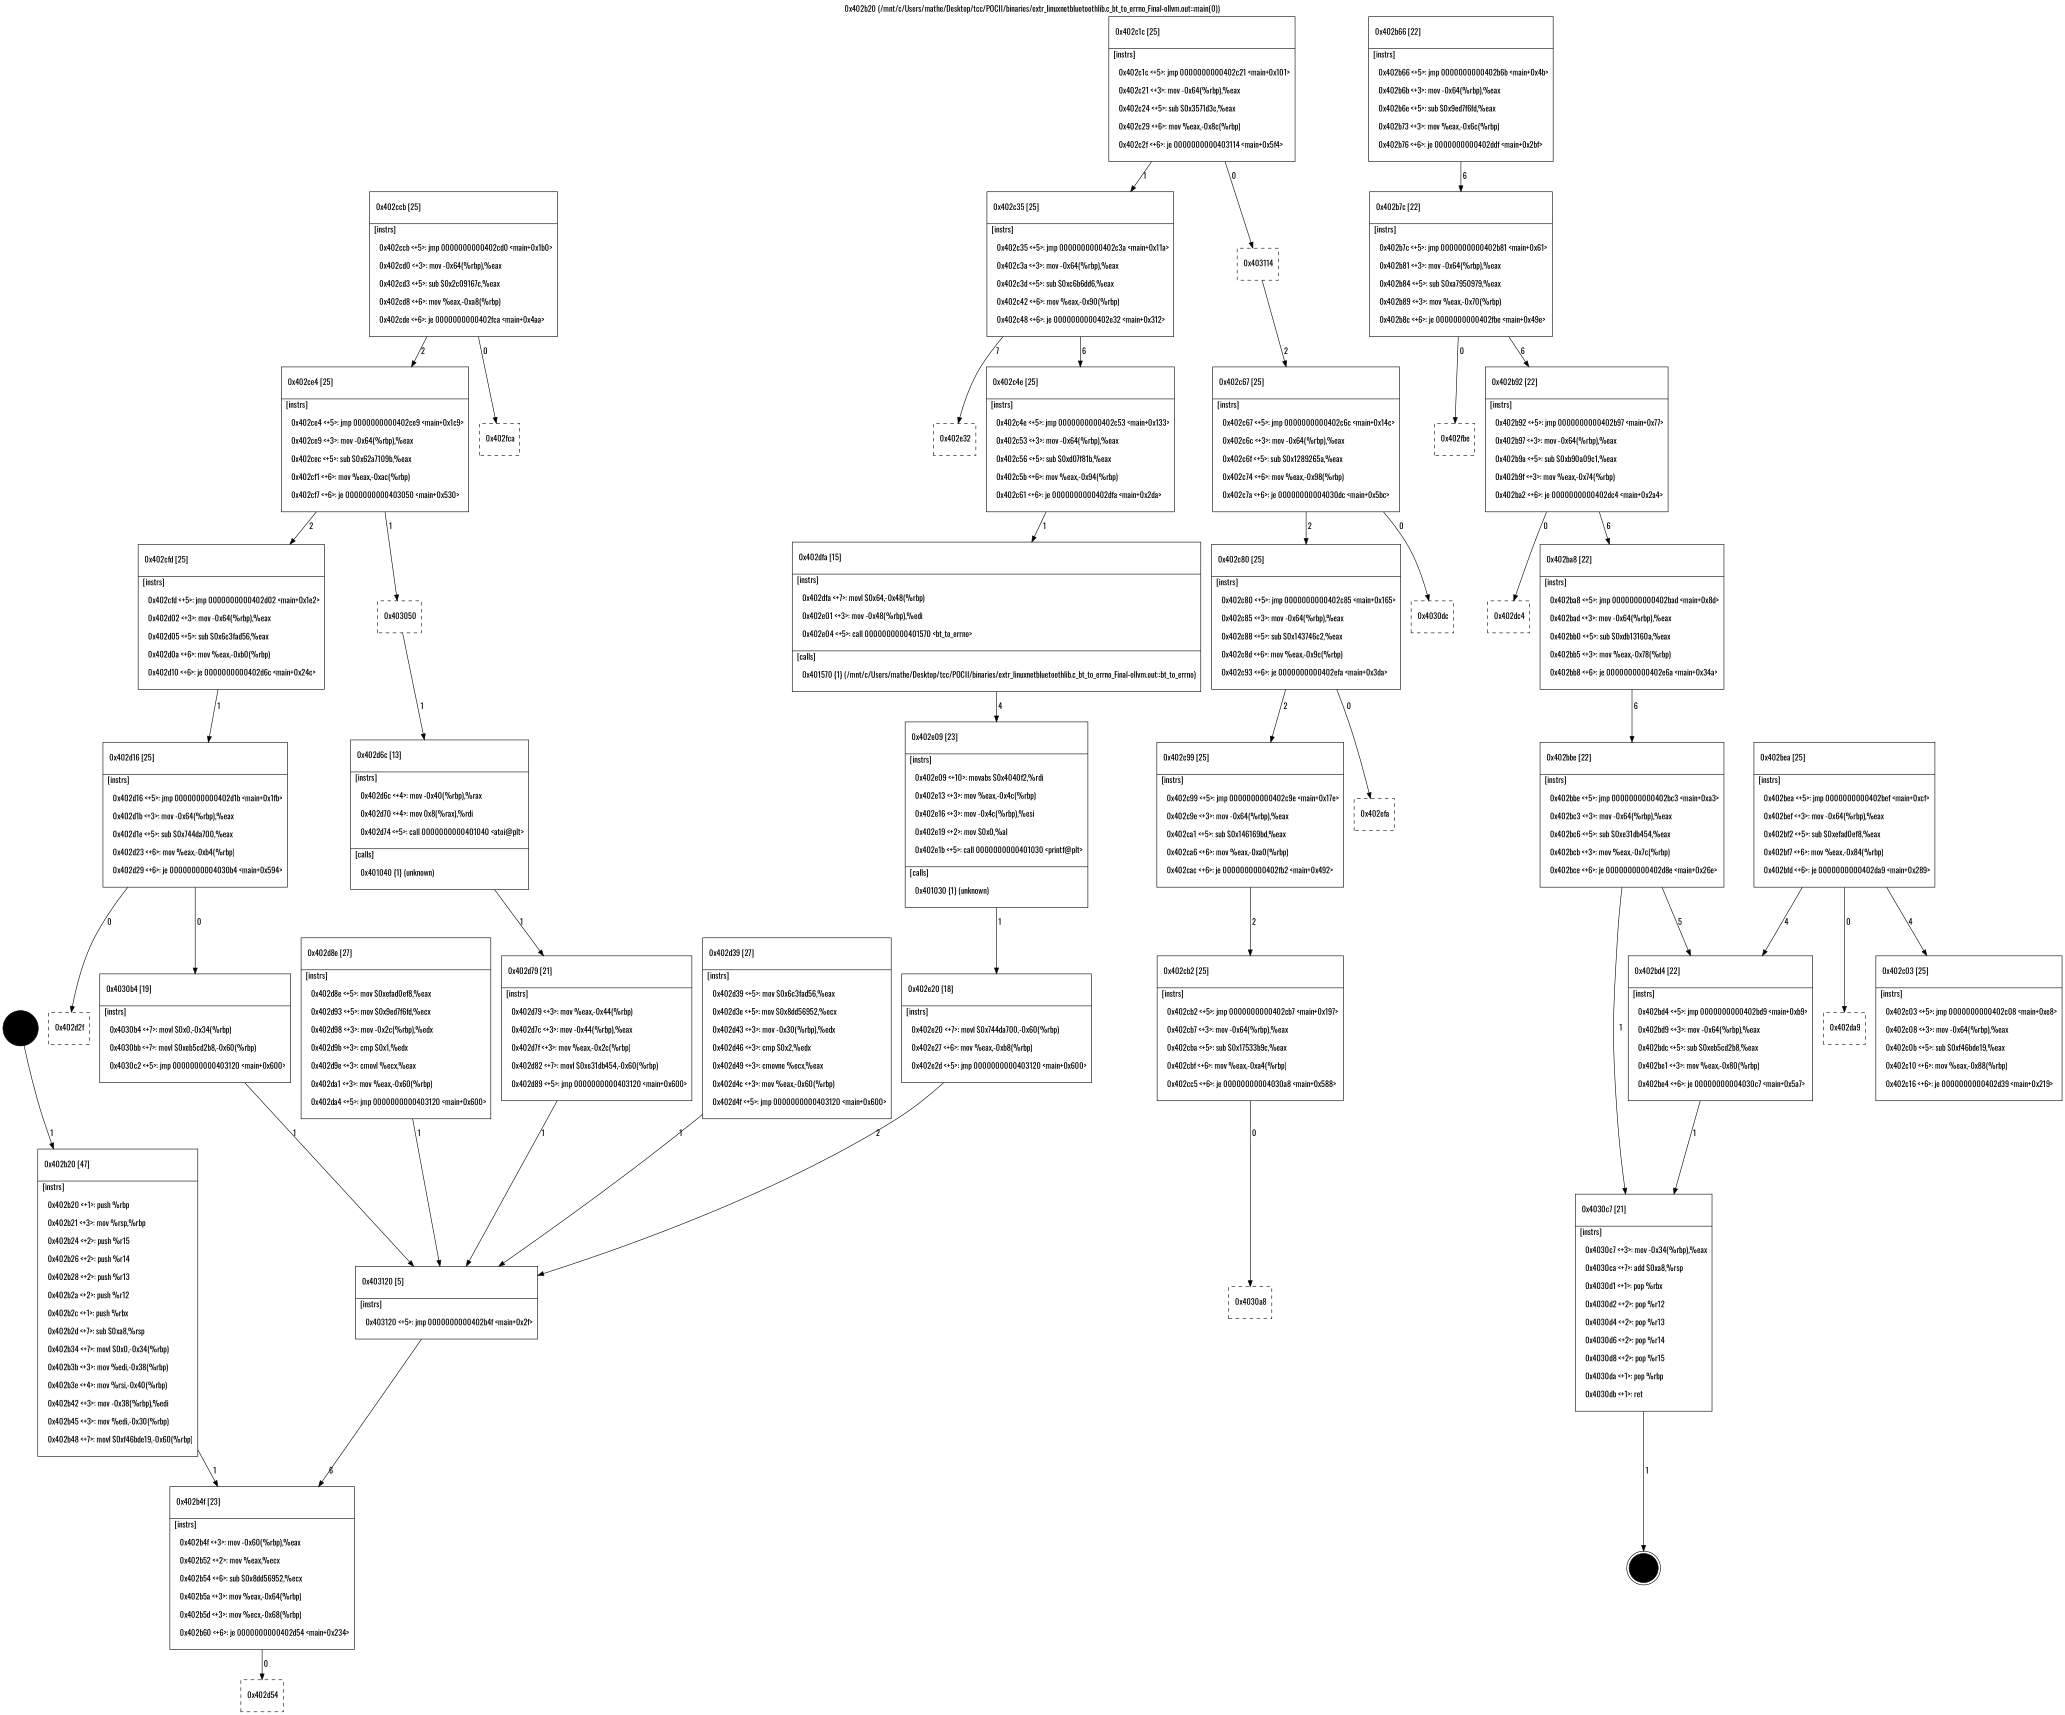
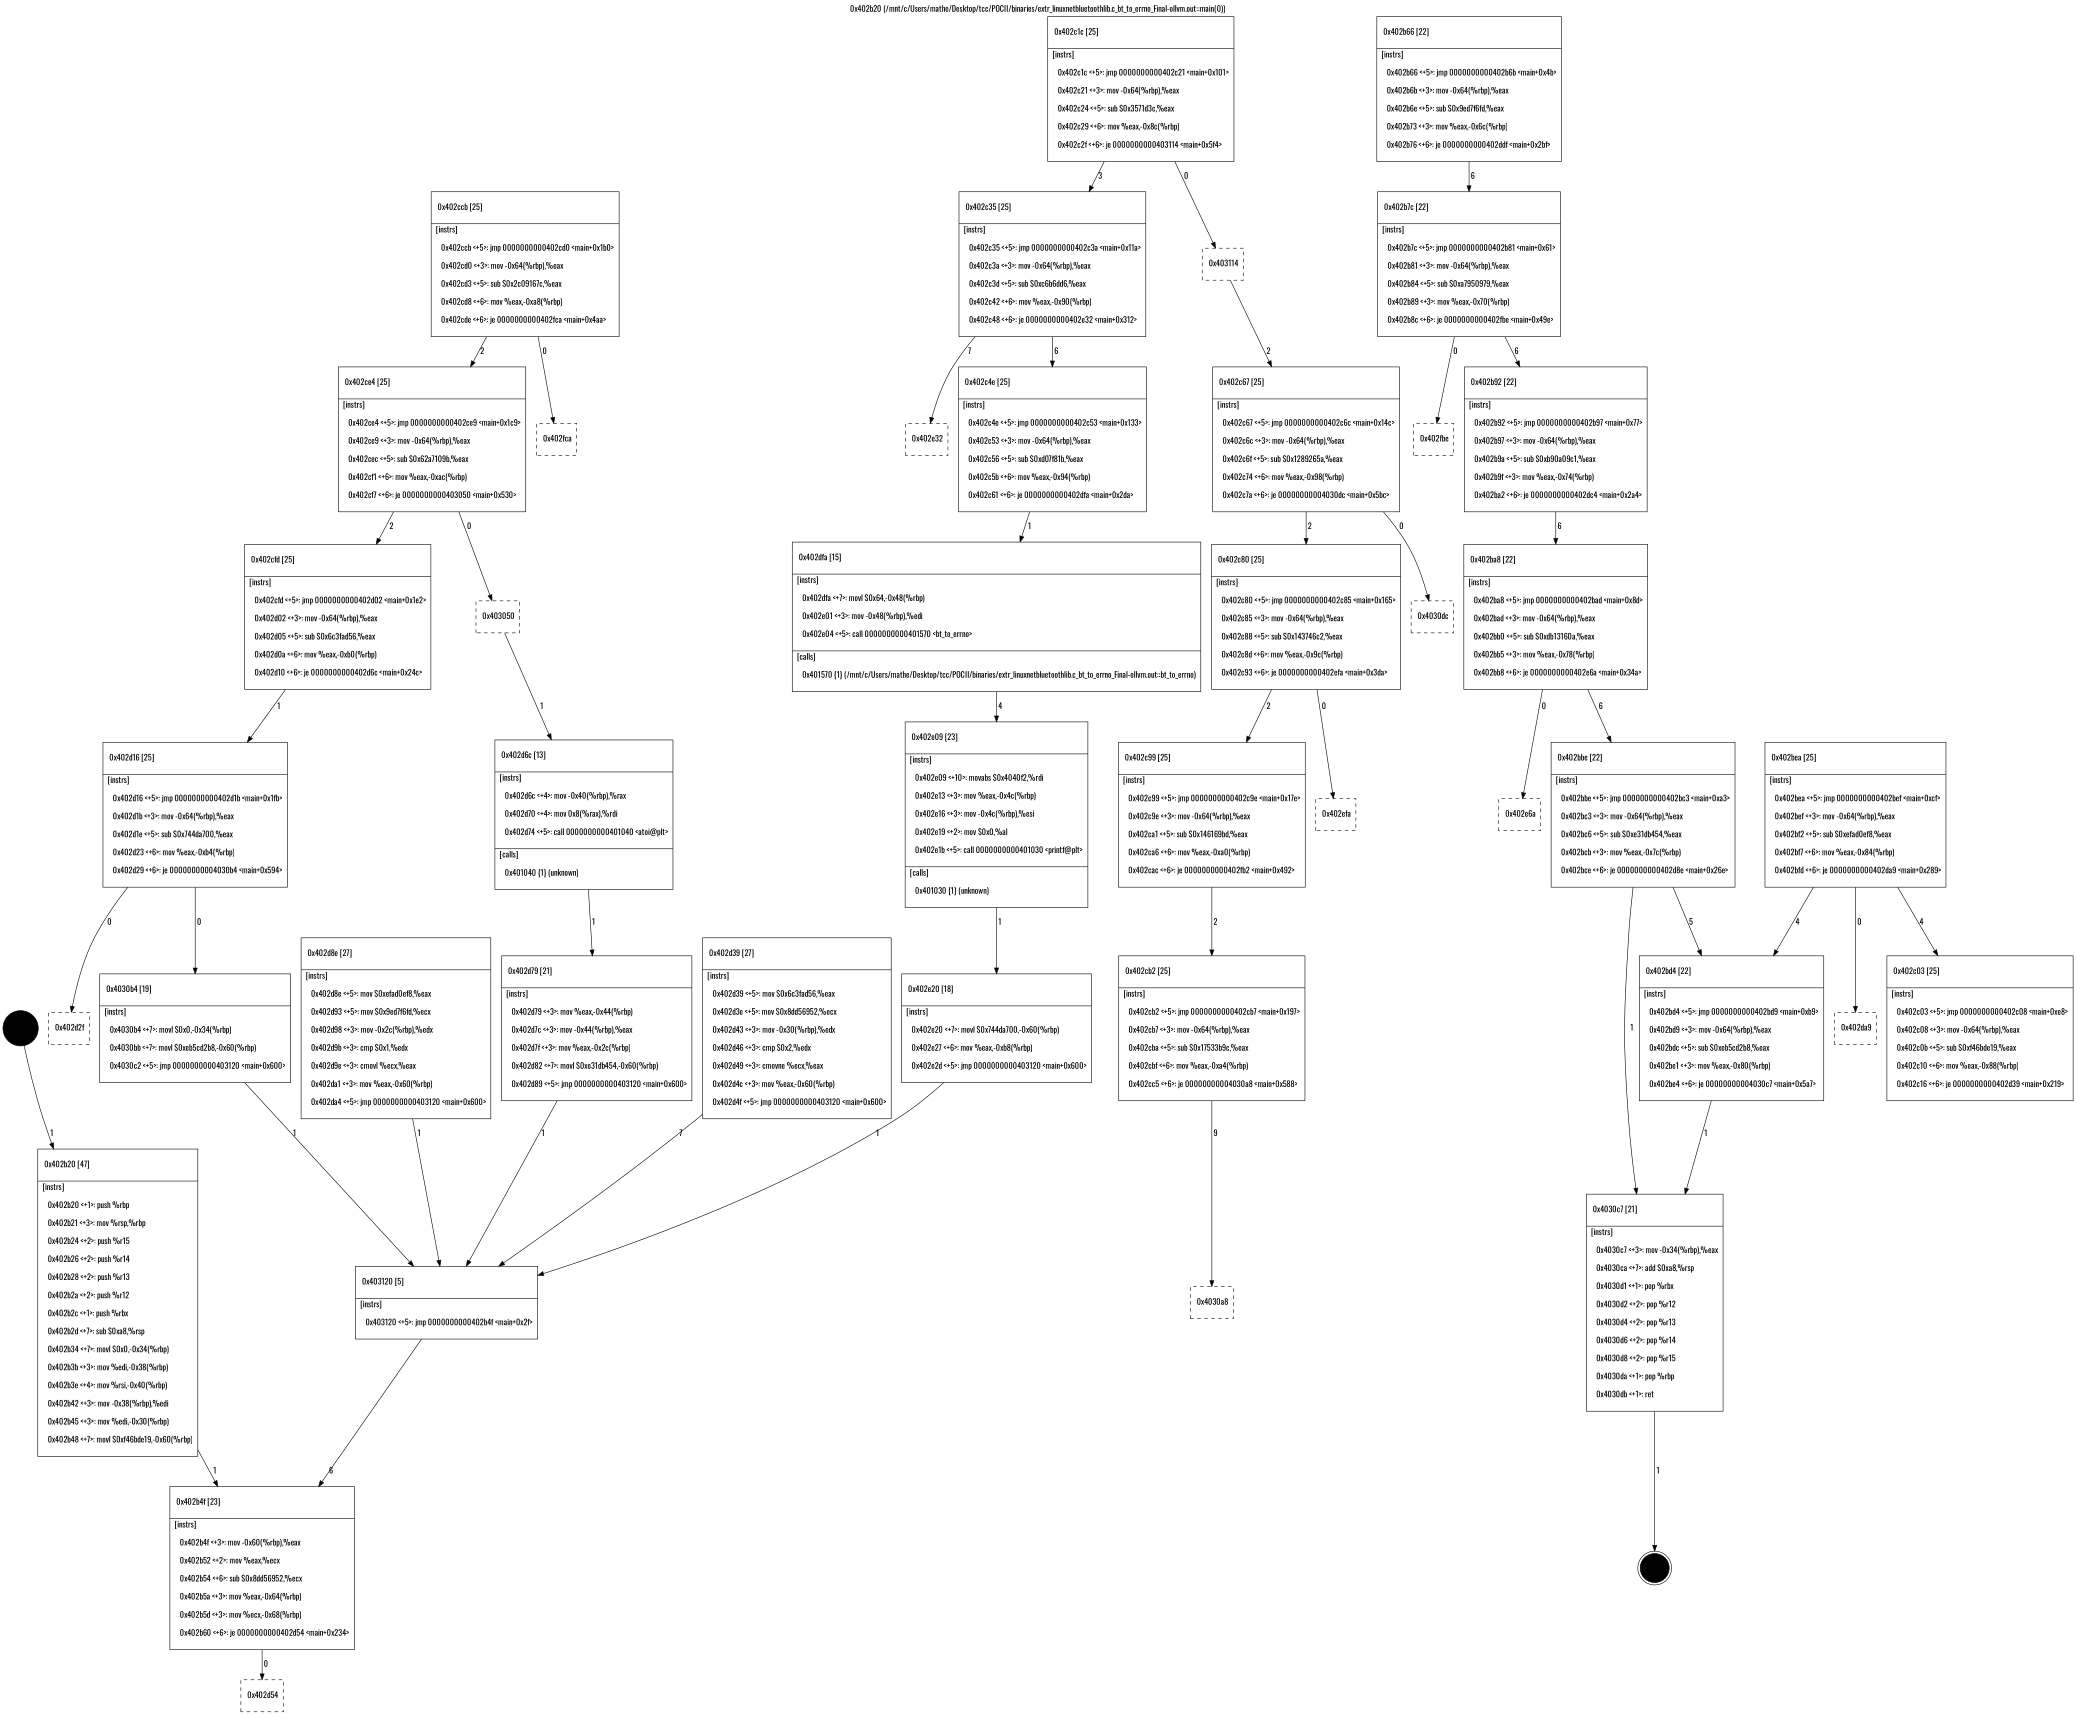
edge "0x402c1c [25]" -> "0x402c35 [25]": label " 1" -> " 3"
edge "0x402ce4 [25]" -> "0x403050": label " 1" -> " 0"
node "0x402dc4": removed
node "0x402e6a": added
edge "0x402d39 [27]" -> "0x403120 [5]": label " 1" -> " 7"
edge "0x402e20 [18]" -> "0x403120 [5]": label " 2" -> " 1"
edge "0x402cb2 [25]" -> "0x4030a8": label " 0" -> " 9"
